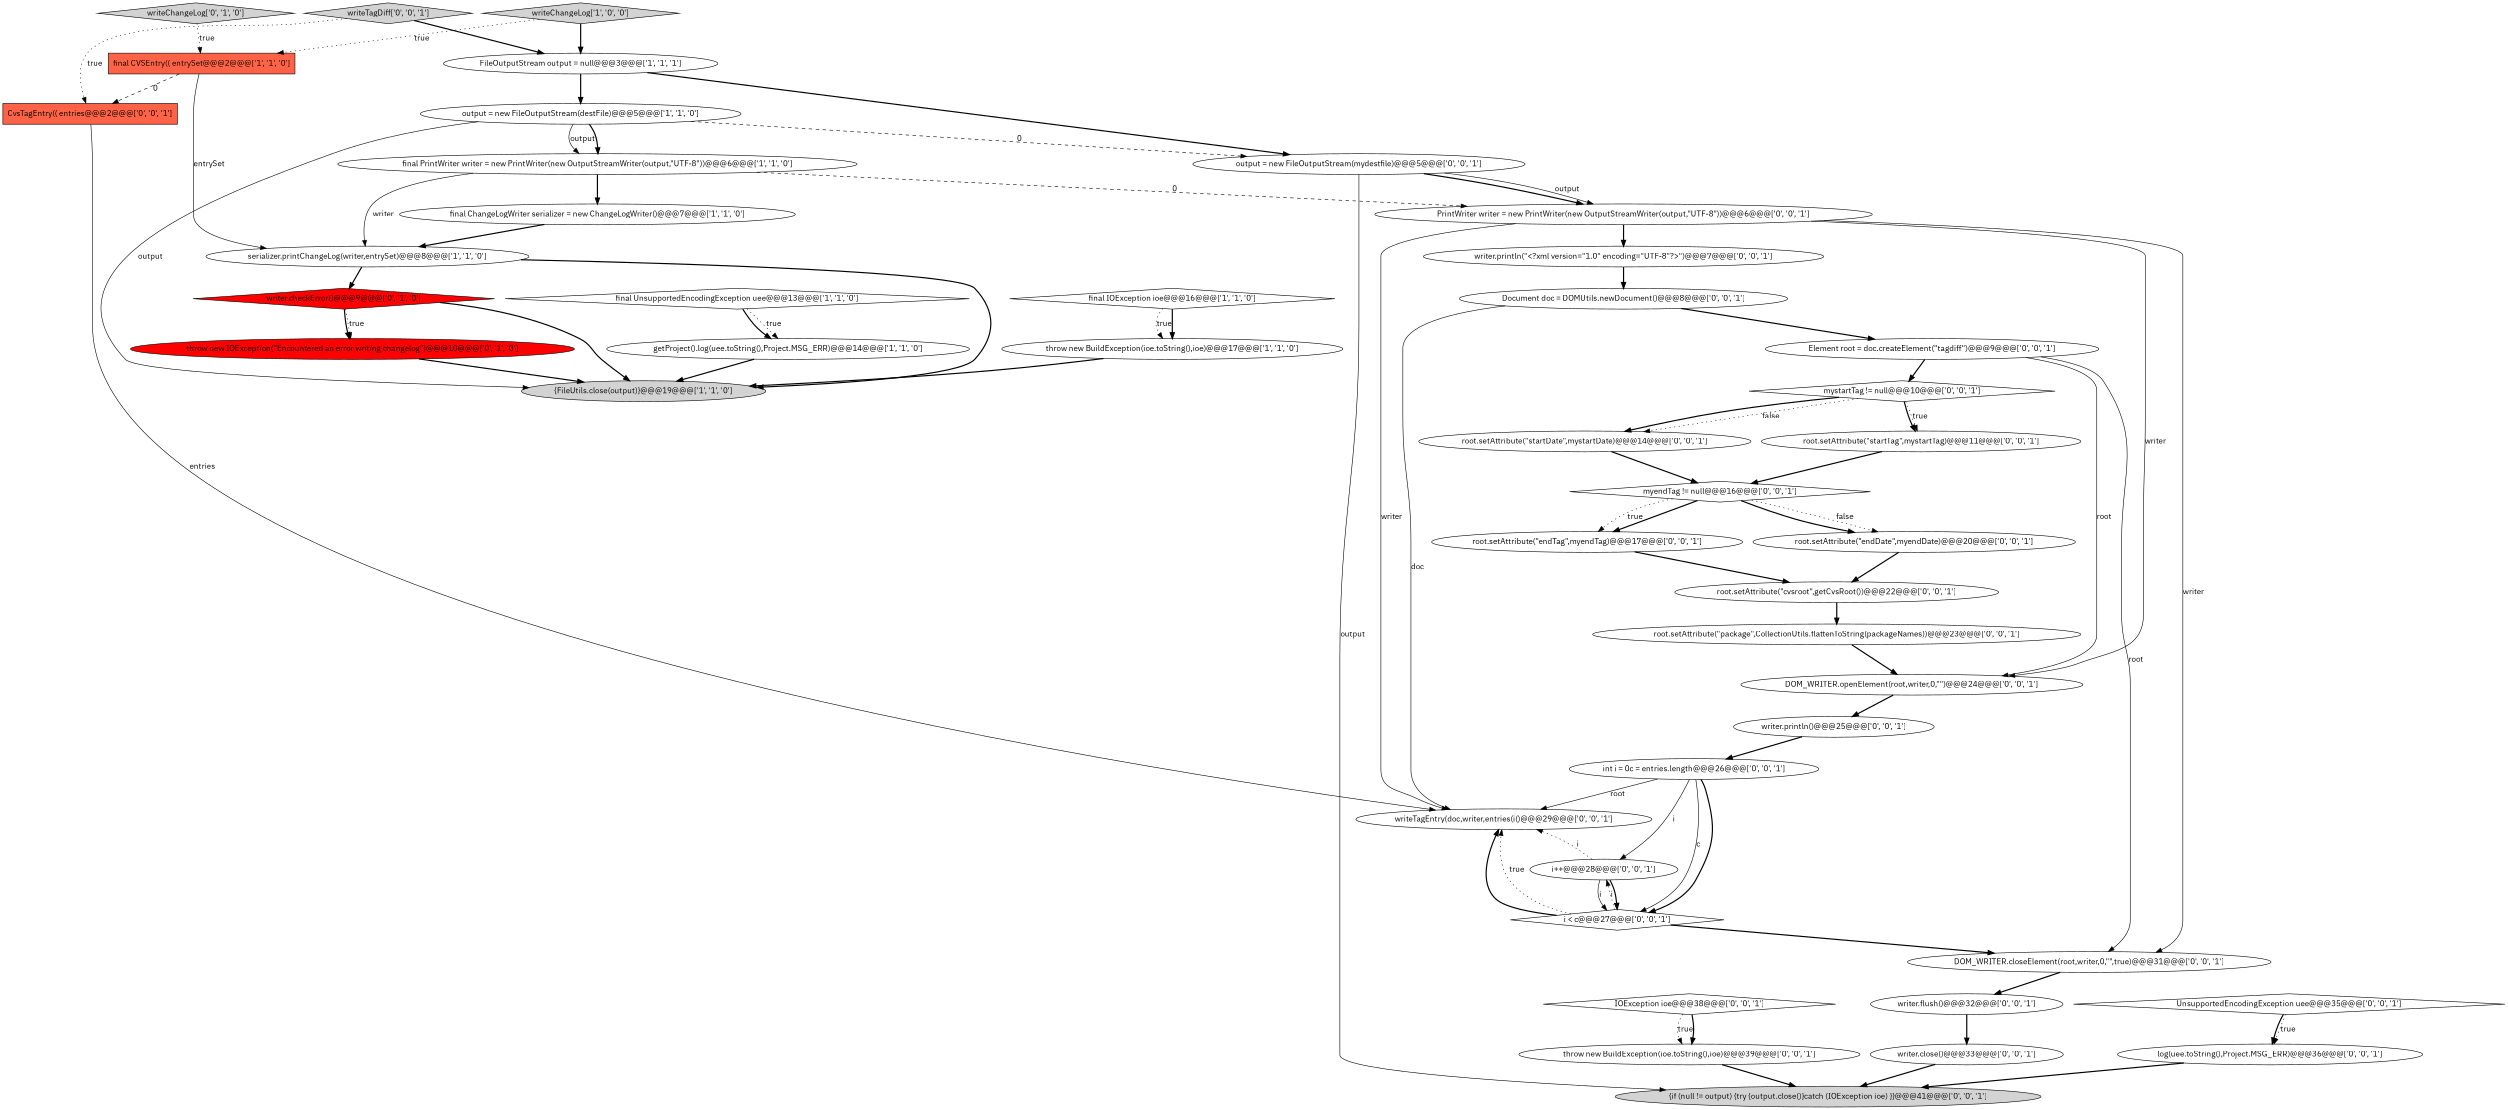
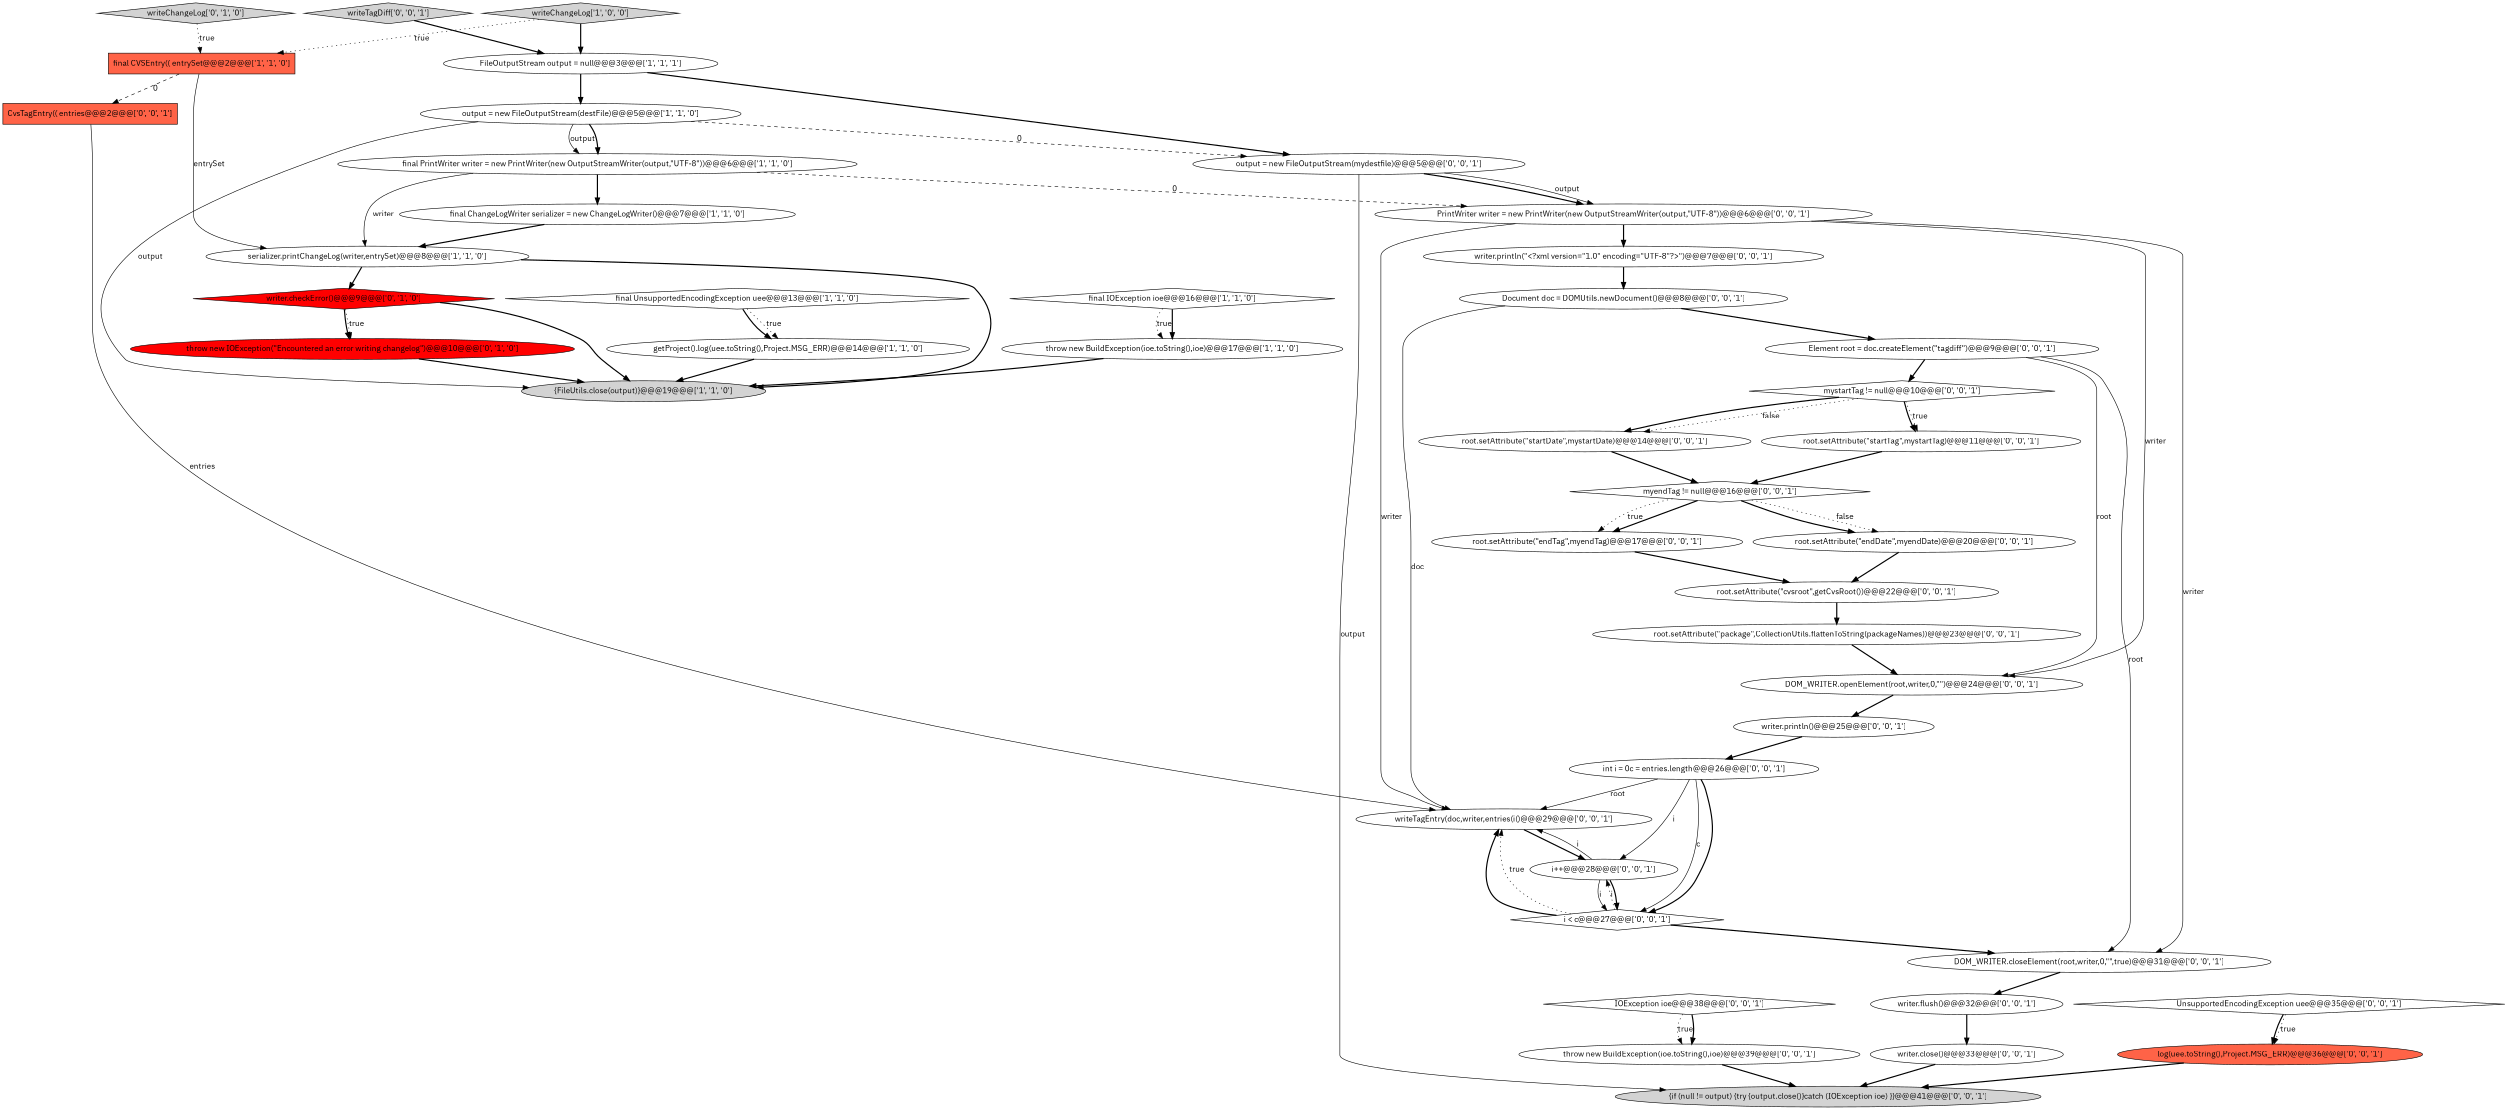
edge "writeTagDiff['0', '0', '1']" -> "CvsTagEntry(( entries@@@2@@@['0', '0', '1']": removed, label "true"
edge "writeTagEntry(doc,writer,entries(i()@@@29@@@['0', '0', '1']" -> "i++@@@28@@@['0', '0', '1']": added
edge "i++@@@28@@@['0', '0', '1']" -> "writeTagEntry(doc,writer,entries(i()@@@29@@@['0', '0', '1']": style dotted -> solid
node "log(uee.toString(),Project.MSG_ERR)@@@36@@@['0', '0', '1']": fillcolor white -> tomato
